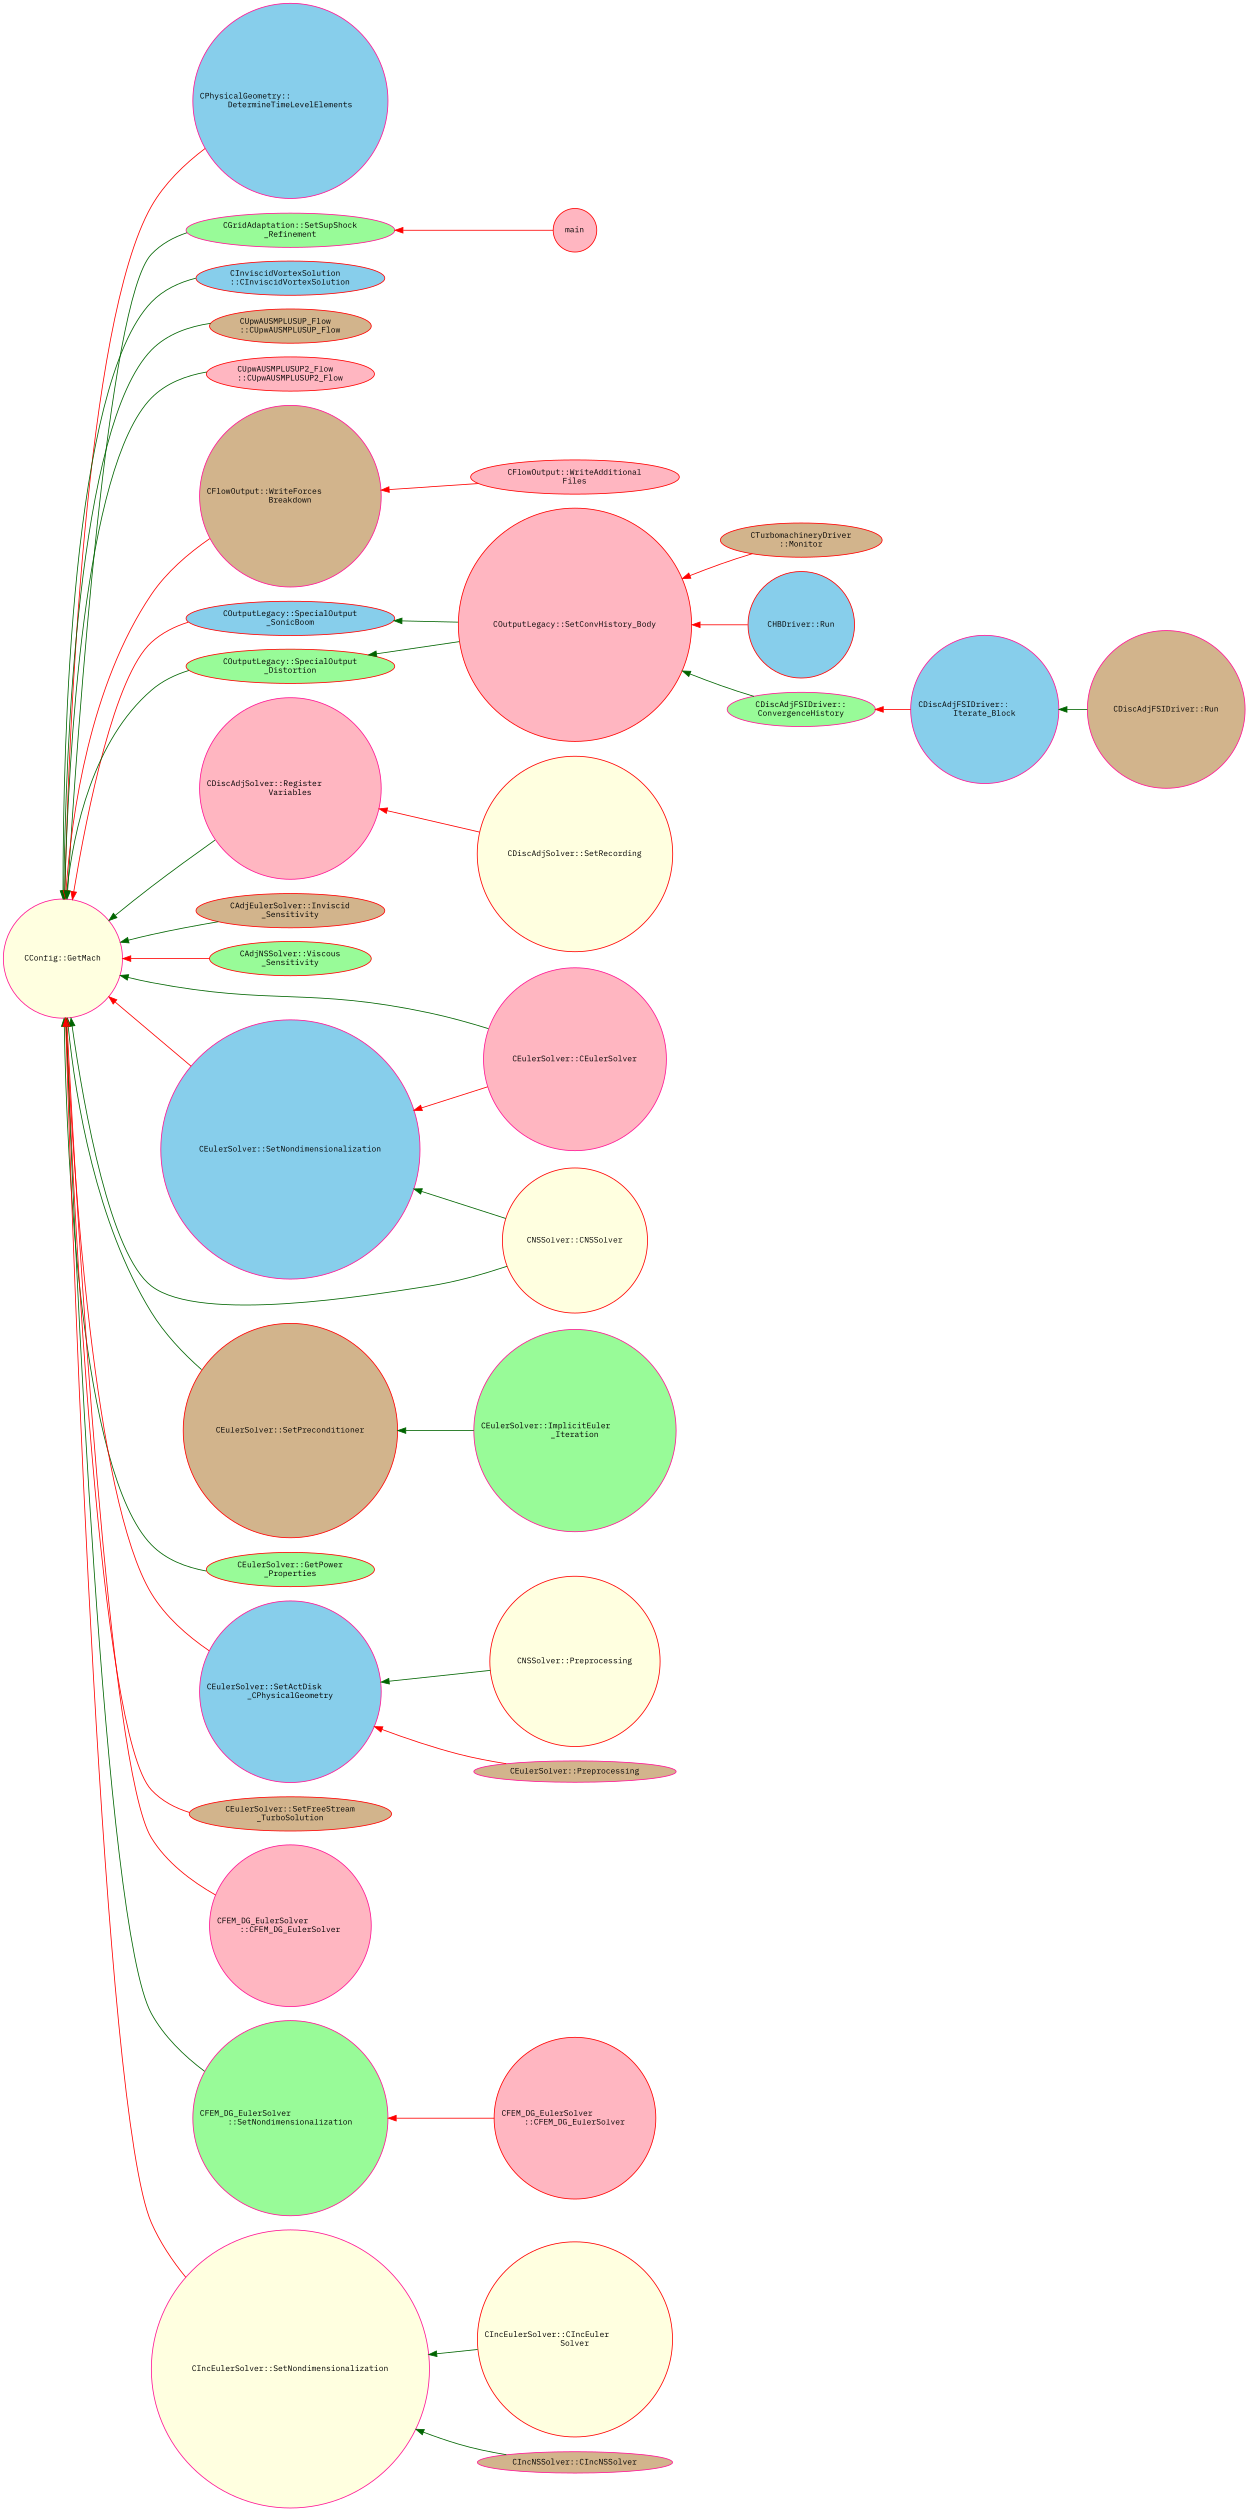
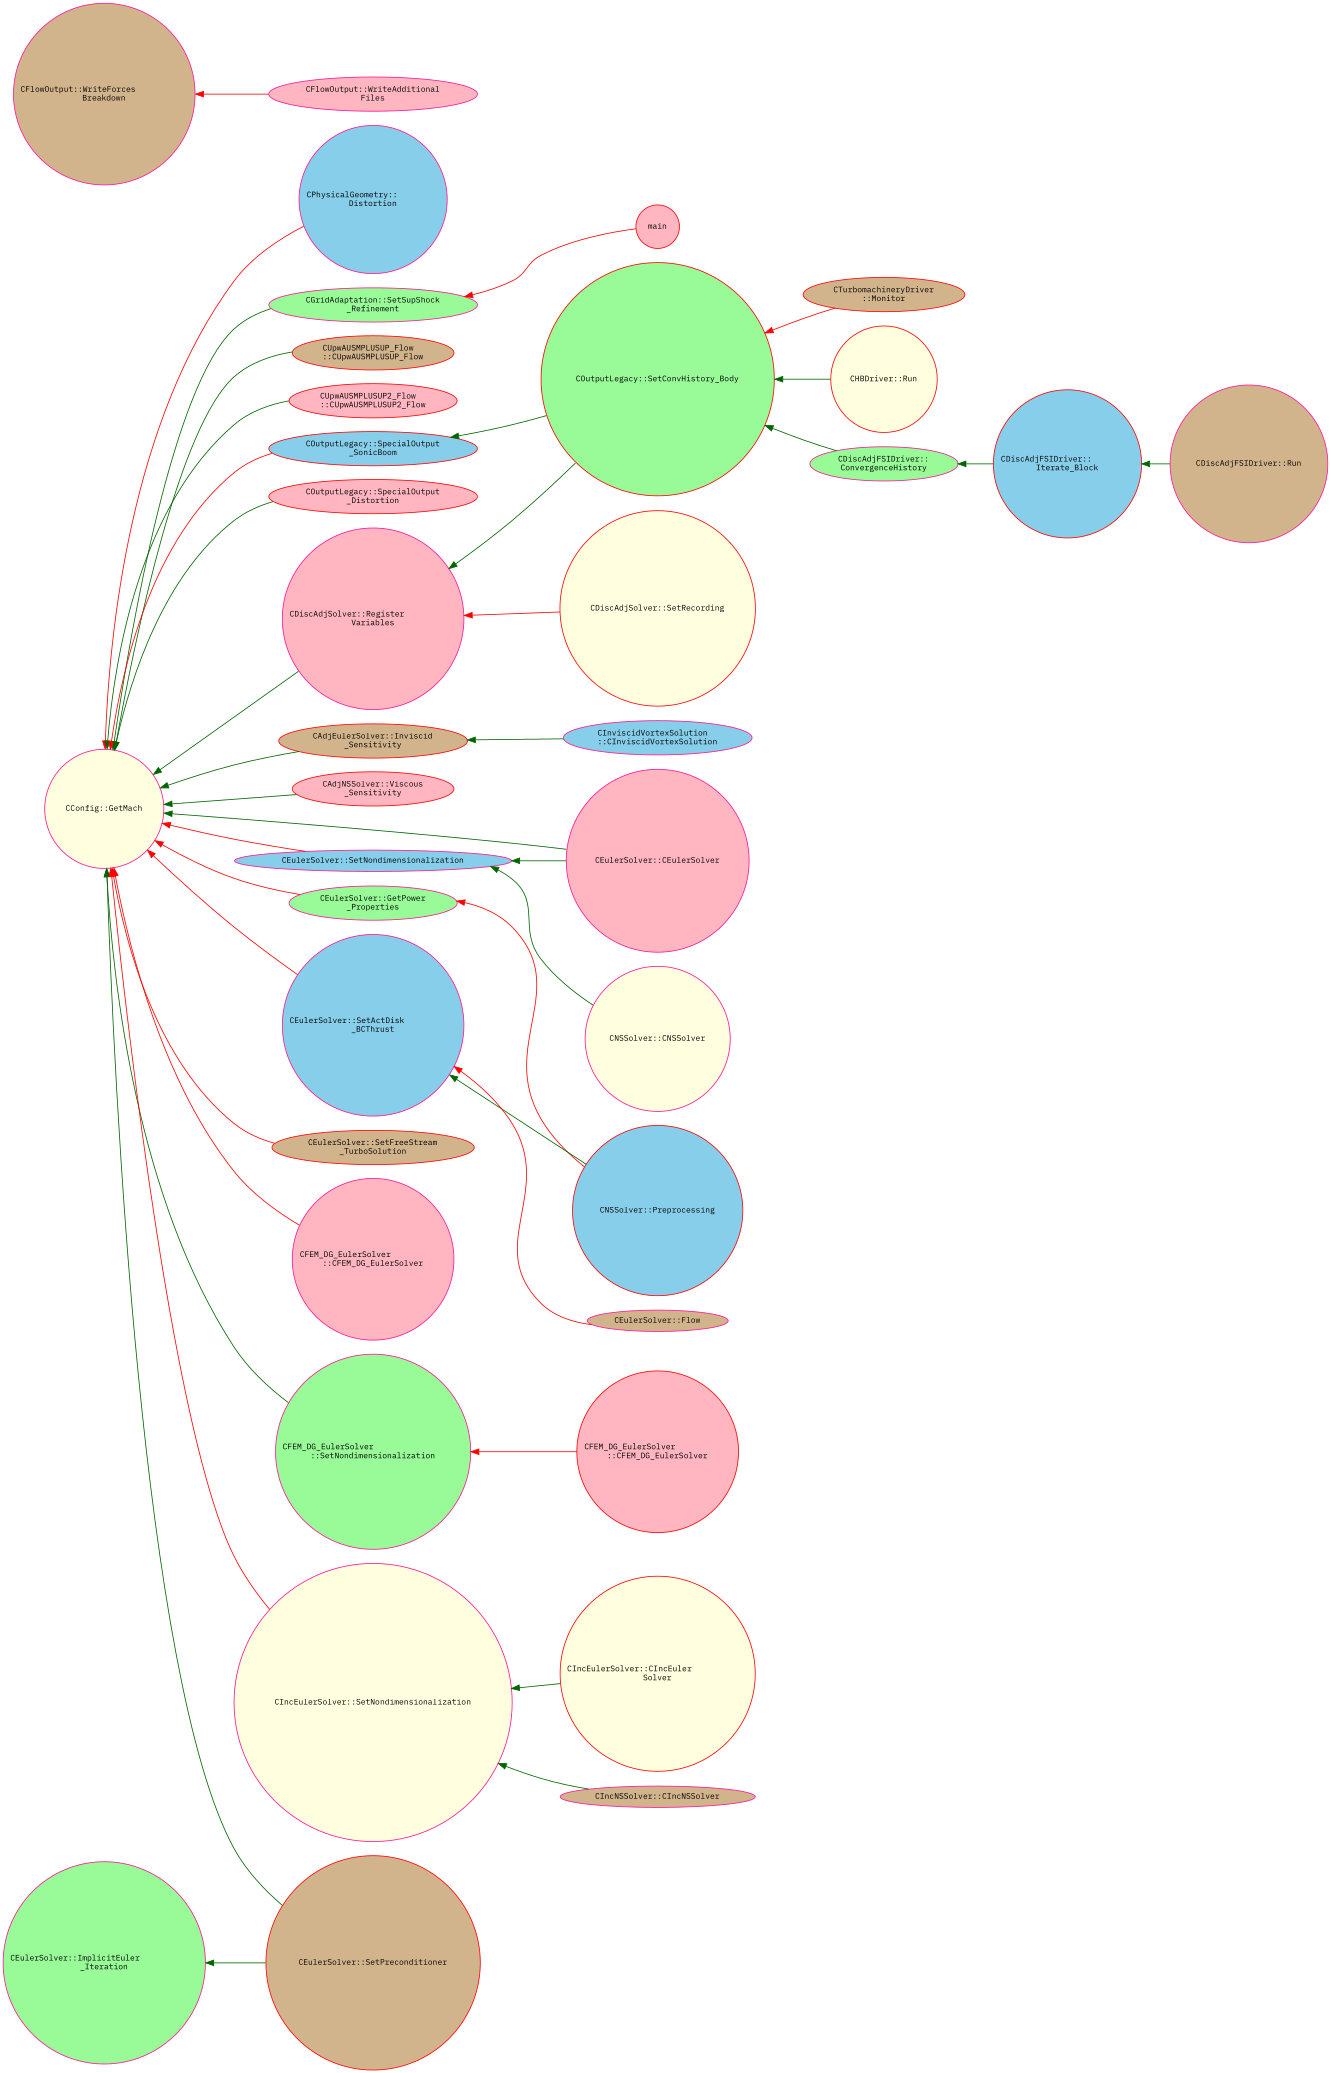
node "CPhysicalGeometry:: DetermineTimeLevelElements": label "CPhysicalGeometry:: DetermineTimeLevelElements" -> "CPhysicalGeometry:: Distortion"
node "CInviscidVortexSolution ::CInviscidVortexSolution": color red -> deeppink
edge "CInviscidVortexSolution ::CInviscidVortexSolution" -> "CConfig::GetMach": now "CInviscidVortexSolution ::CInviscidVortexSolution" -> "CAdjEulerSolver::Inviscid _Sensitivity"
node "CFlowOutput::WriteAdditional Files": color red -> deeppink
node "COutputLegacy::SetConvHistory_Body": fillcolor lightpink -> palegreen
edge "CHBDriver::Run" -> "COutputLegacy::SetConvHistory_Body": color red -> darkgreen
node "CHBDriver::Run": fillcolor skyblue -> lightyellow
edge "COutputLegacy::SetConvHistory_Body" -> "COutputLegacy::SpecialOutput _Distortion": now "COutputLegacy::SetConvHistory_Body" -> "CDiscAdjSolver::Register Variables"
node "COutputLegacy::SpecialOutput _Distortion": fillcolor palegreen -> lightpink
edge "CFlowOutput::WriteForces Breakdown" -> "CConfig::GetMach": removed
edge "CDiscAdjFSIDriver:: Iterate_Block" -> "CDiscAdjFSIDriver:: ConvergenceHistory": color red -> darkgreen
node "CDiscAdjFSIDriver:: Iterate_Block": color deeppink -> red
edge "CAdjNSSolver::Viscous _Sensitivity" -> "CConfig::GetMach": color red -> darkgreen
node "CAdjNSSolver::Viscous _Sensitivity": fillcolor palegreen -> lightpink
edge "CNSSolver::Preprocessing" -> "CEulerSolver::GetPower _Properties": added
edge "CEulerSolver::CEulerSolver" -> "CEulerSolver::SetNondimensionalization": color red -> darkgreen
node "CEulerSolver::SetNondimensionalization": shape circle -> ellipse
node "CNSSolver::CNSSolver": color red -> deeppink
edge "CNSSolver::CNSSolver" -> "CConfig::GetMach": removed
edge "CEulerSolver::GetPower _Properties" -> "CConfig::GetMach": color darkgreen -> red
edge "CEulerSolver::ImplicitEuler _Iteration" -> "CEulerSolver::SetPreconditioner": reversed
node "CEulerSolver::GetPower _Properties": color red -> deeppink
node "CNSSolver::Preprocessing": fillcolor lightyellow -> skyblue
node "CEulerSolver::SetActDisk _CPhysicalGeometry": label "CEulerSolver::SetActDisk _CPhysicalGeometry" -> "CEulerSolver::SetActDisk _BCThrust"
node "CEulerSolver::Preprocessing": label "CEulerSolver::Preprocessing" -> "CEulerSolver::Flow"
